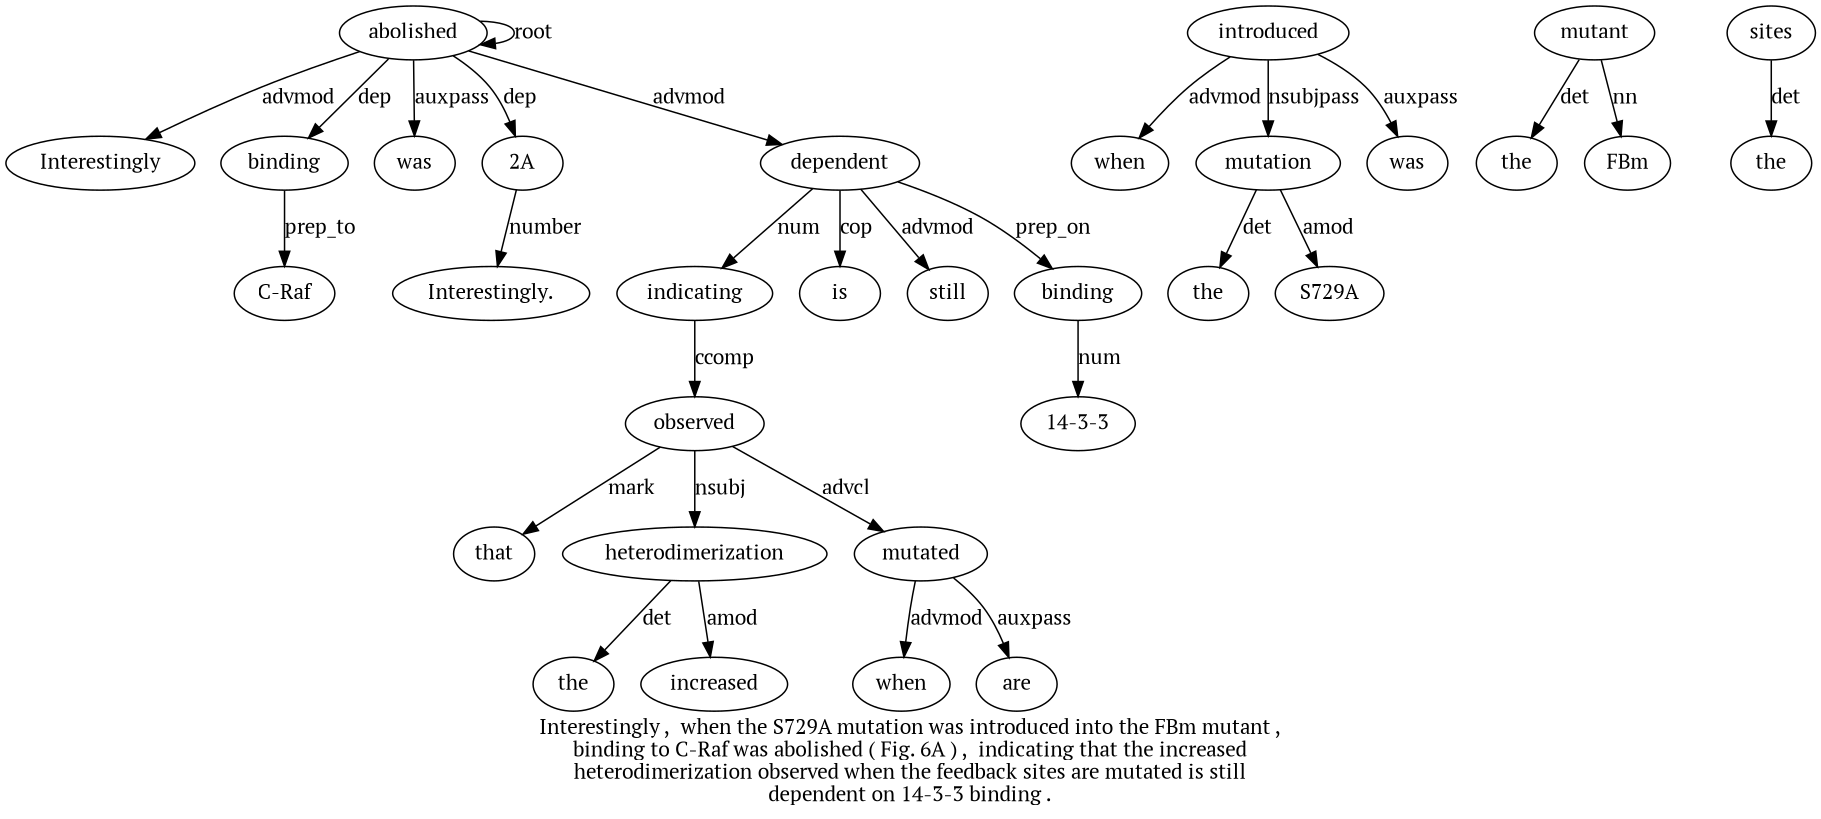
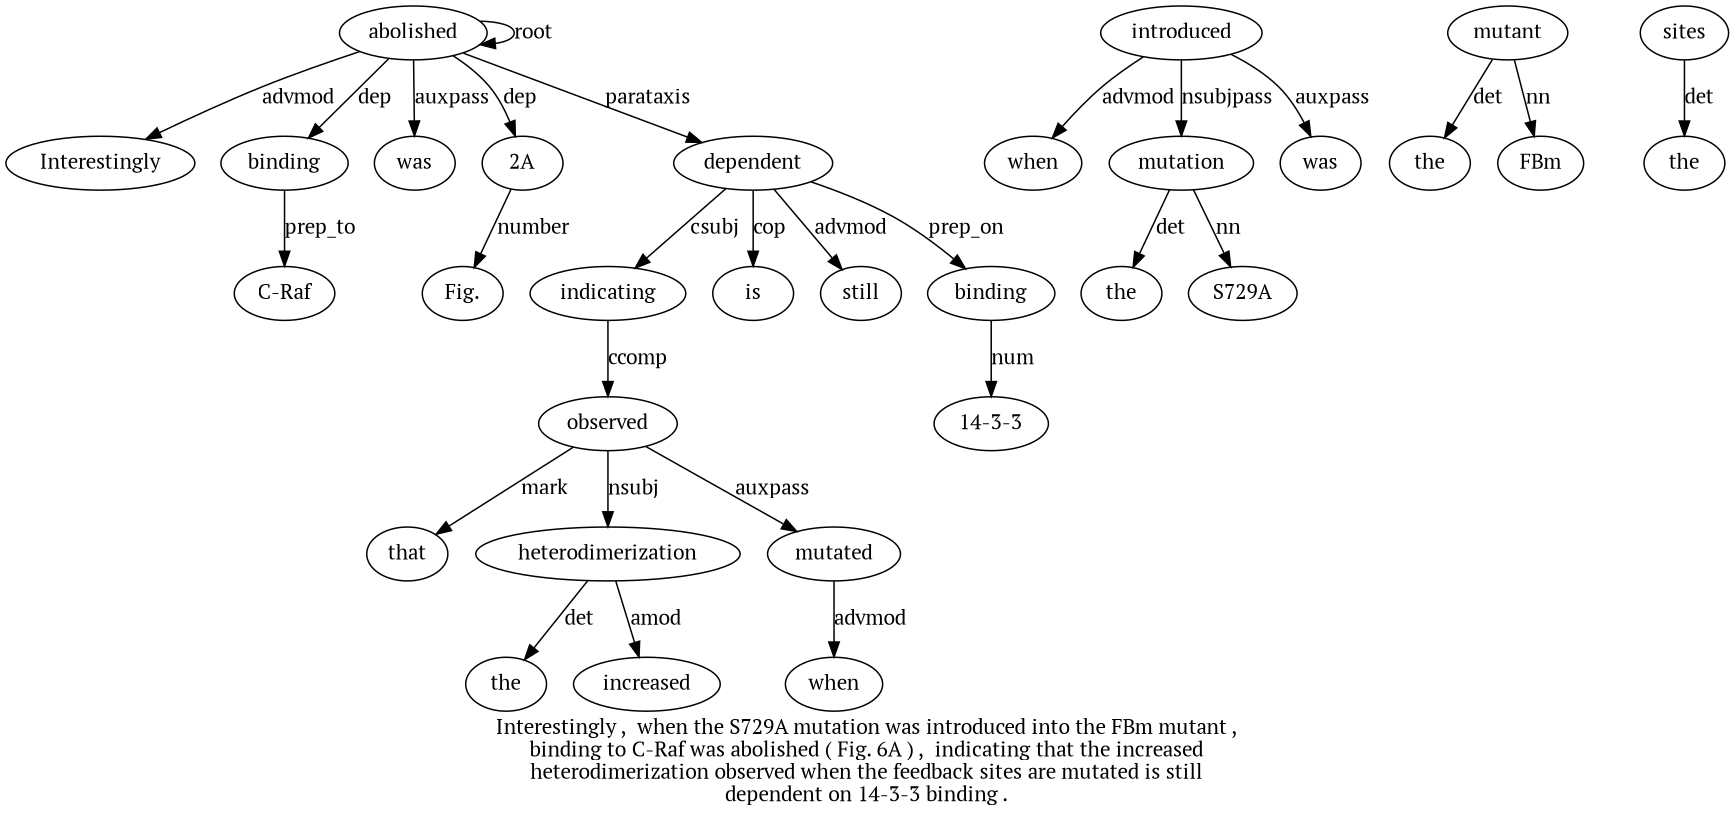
edge "abolished" -> "dependent": label "advmod" -> "parataxis"
edge "dependent" -> "indicating": label "num" -> "csubj"
edge "mutation" -> "S729A": label "amod" -> "nn"
node "Interestingly.": label "Interestingly." -> "Fig."
edge "observed" -> "mutated": label "advcl" -> "auxpass"
node "are": removed
